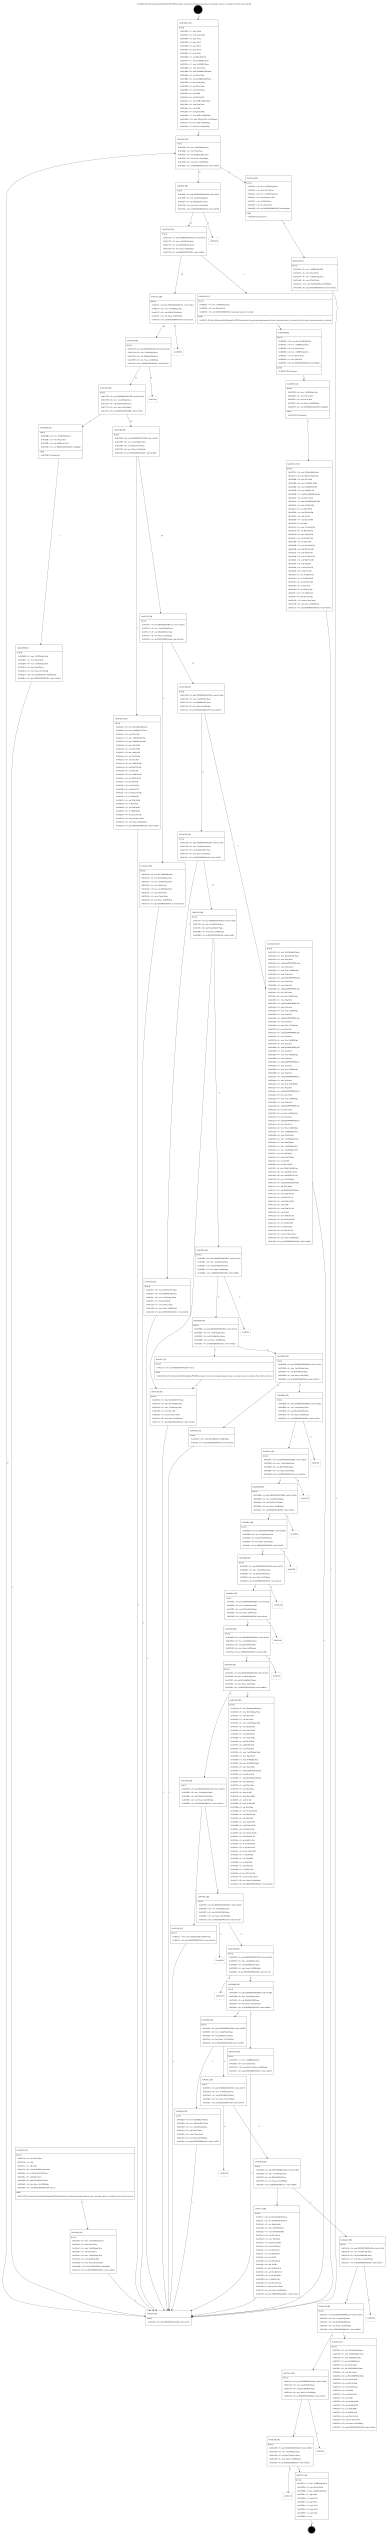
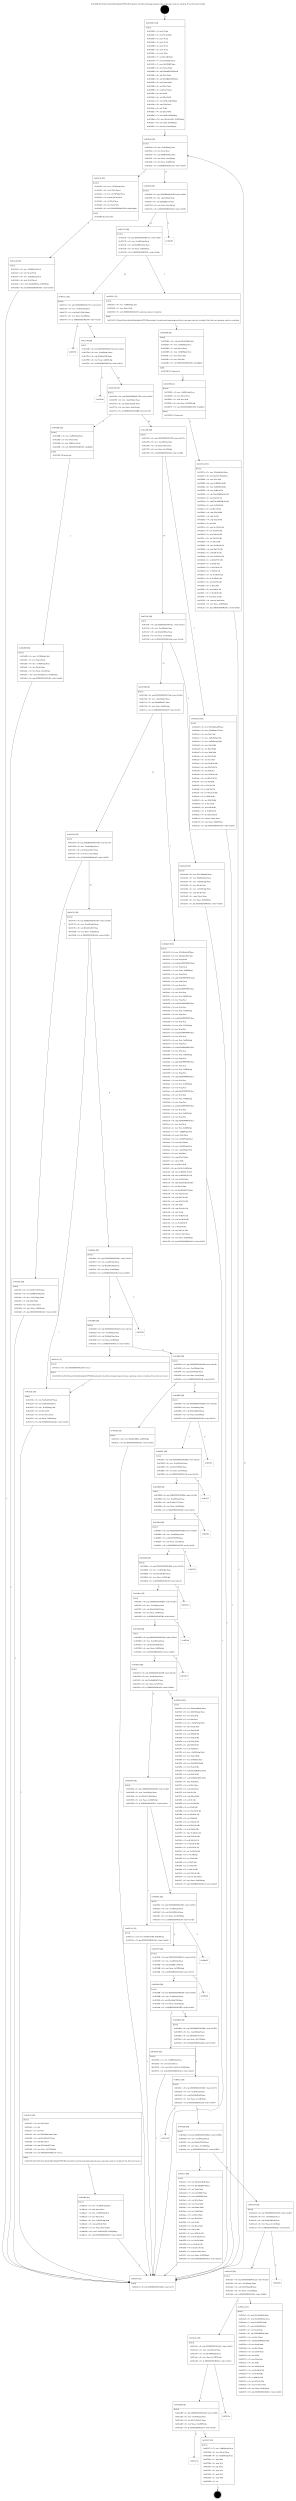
node "0x401db6 [30]": removed
